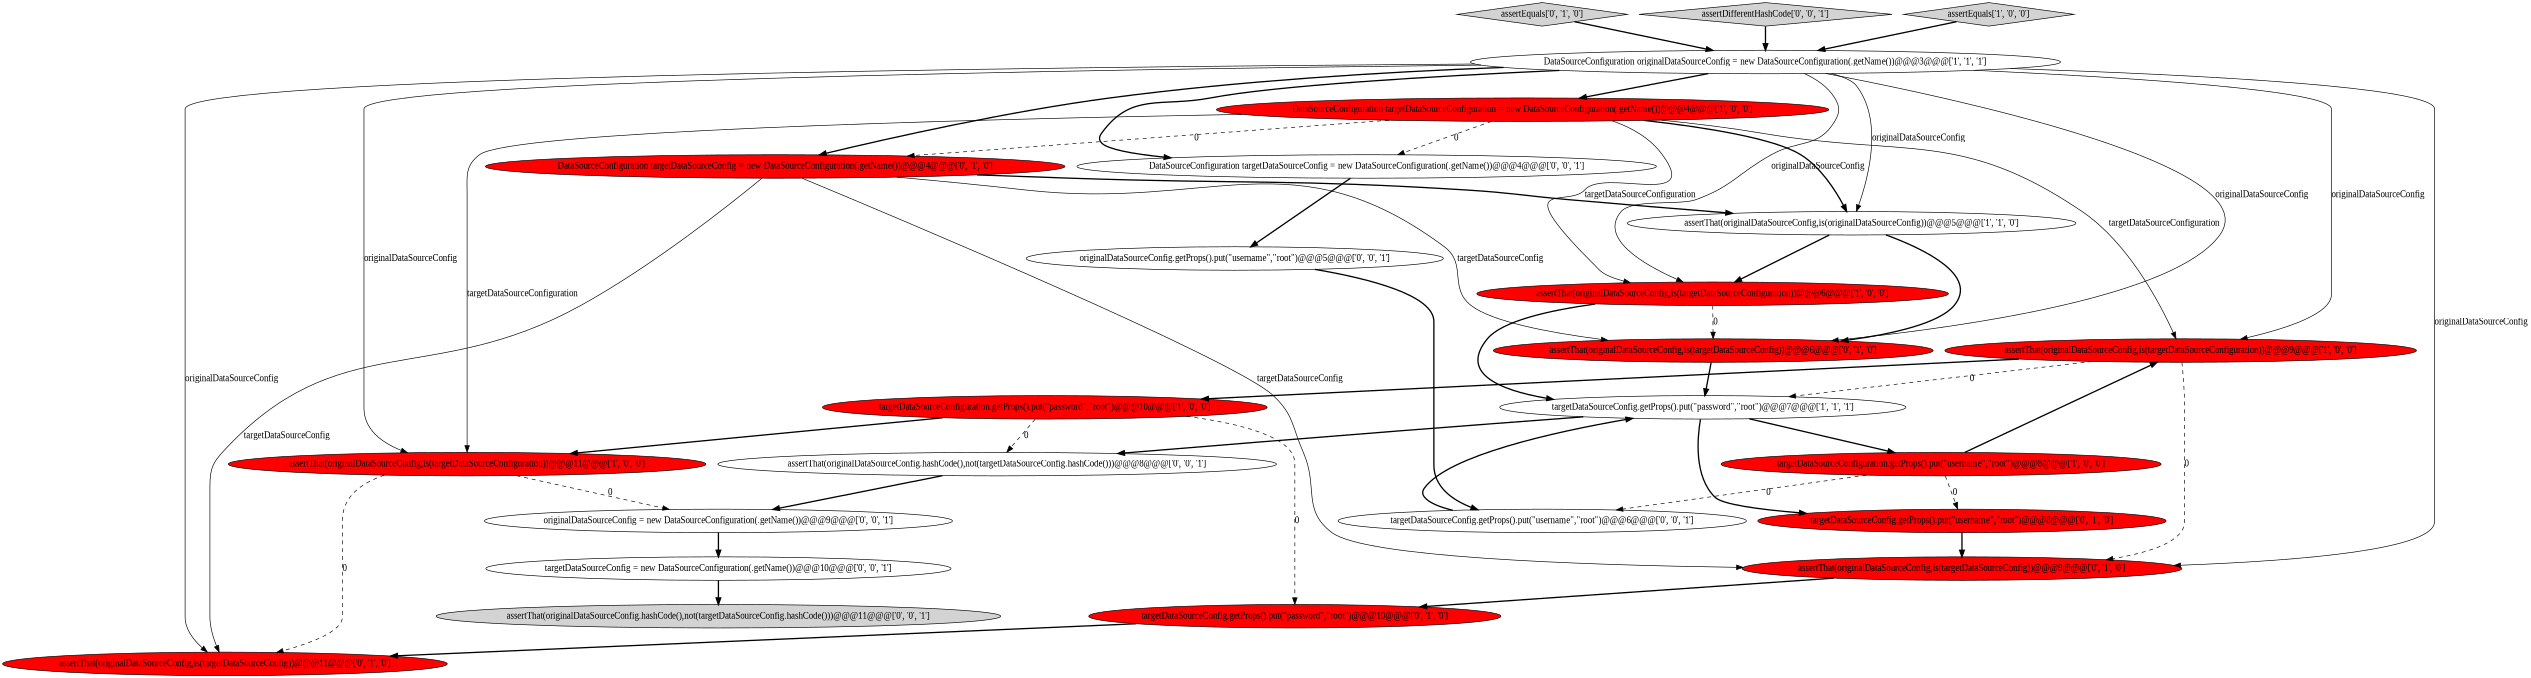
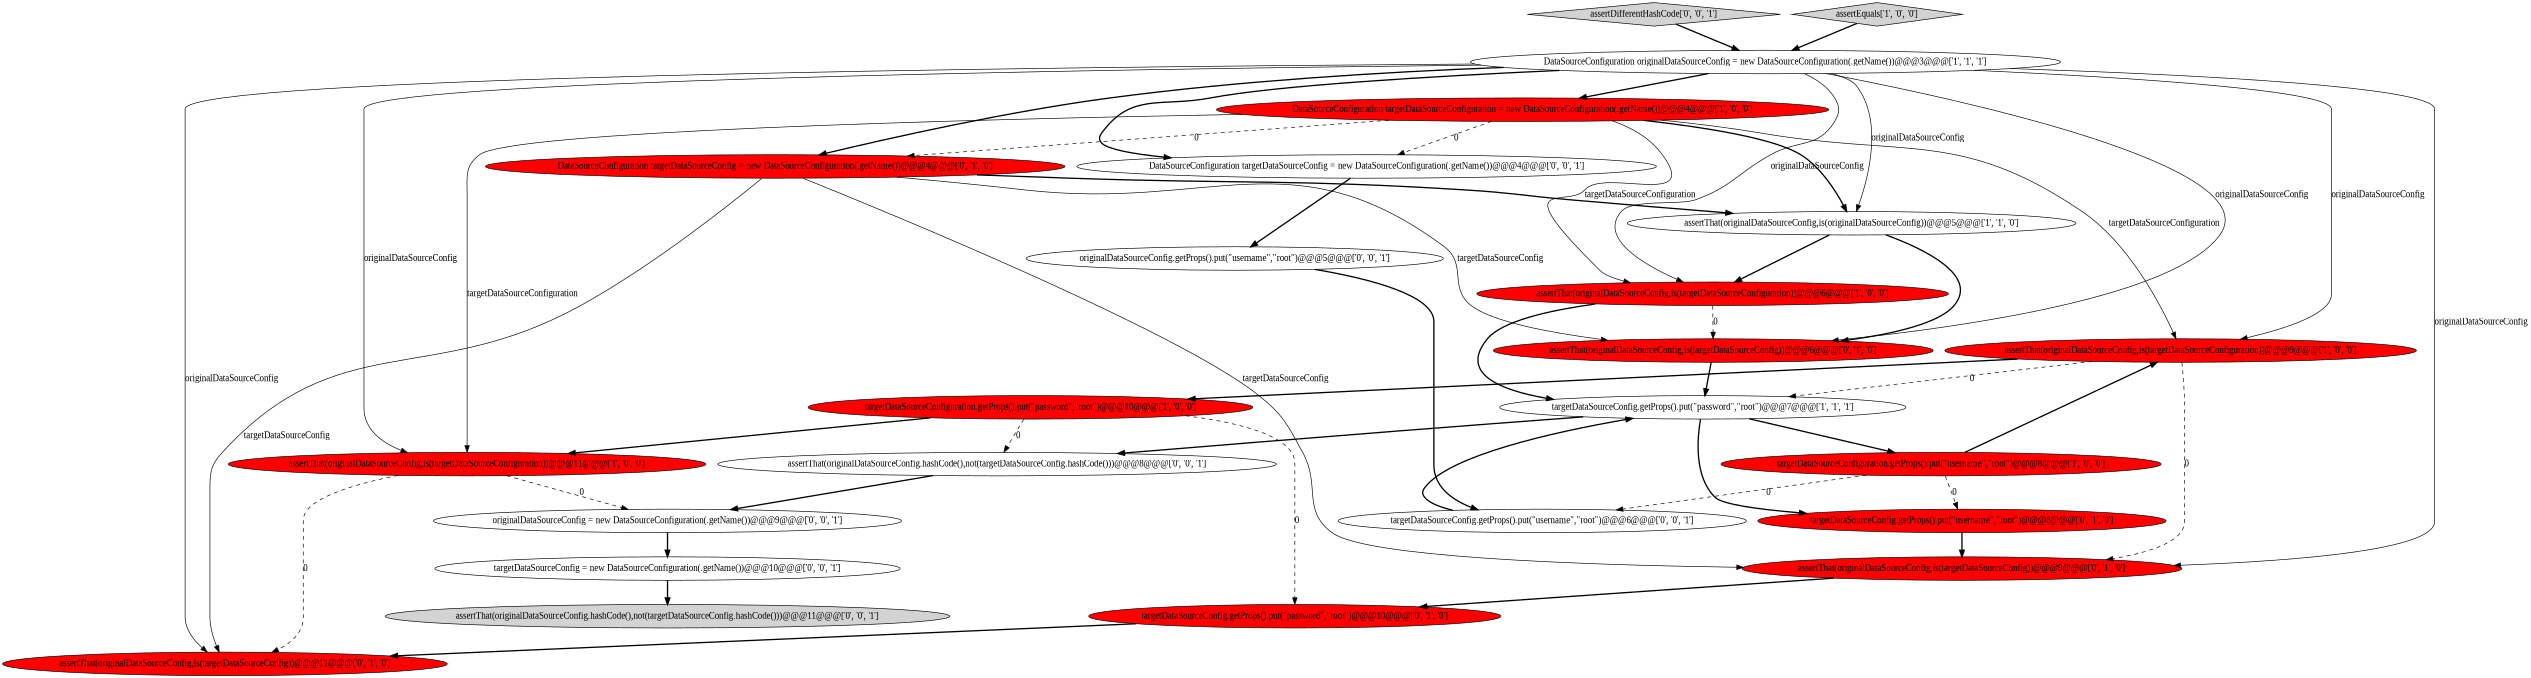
node "assertEquals['0', '1', '0']": removed
